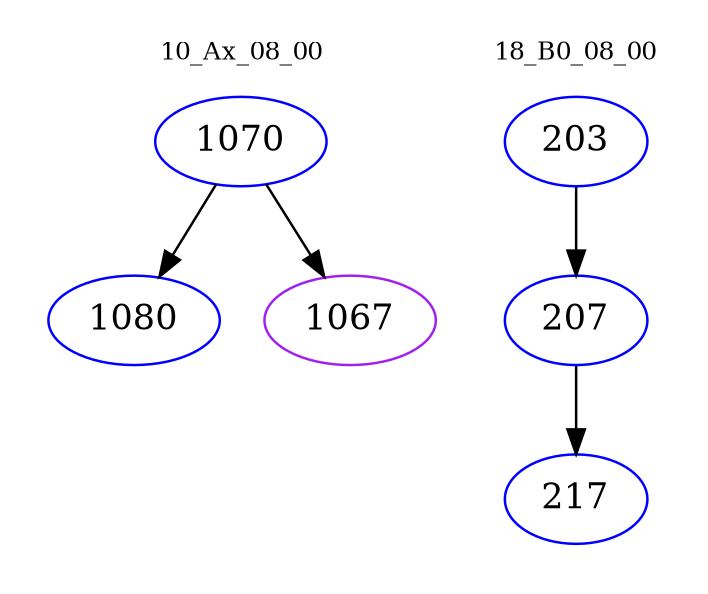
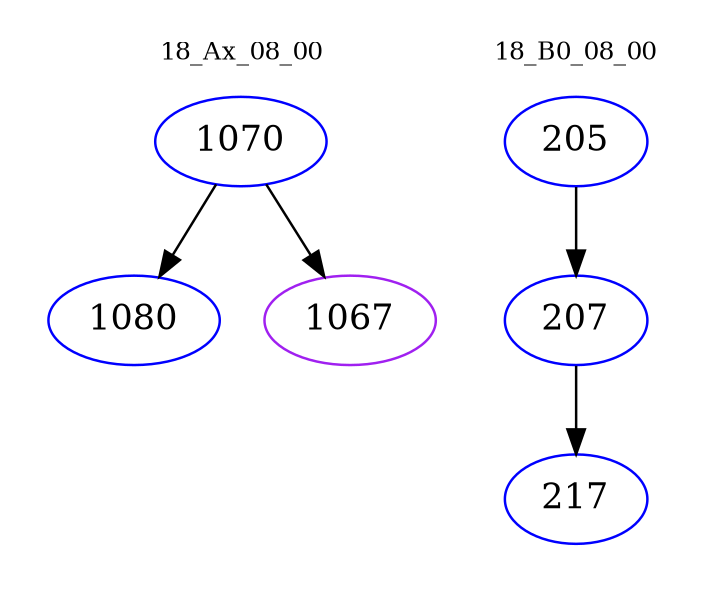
cluster "10_Ax_08_00": label "10_Ax_08_00" -> "18_Ax_08_00"
node "203": label "203" -> "205"
